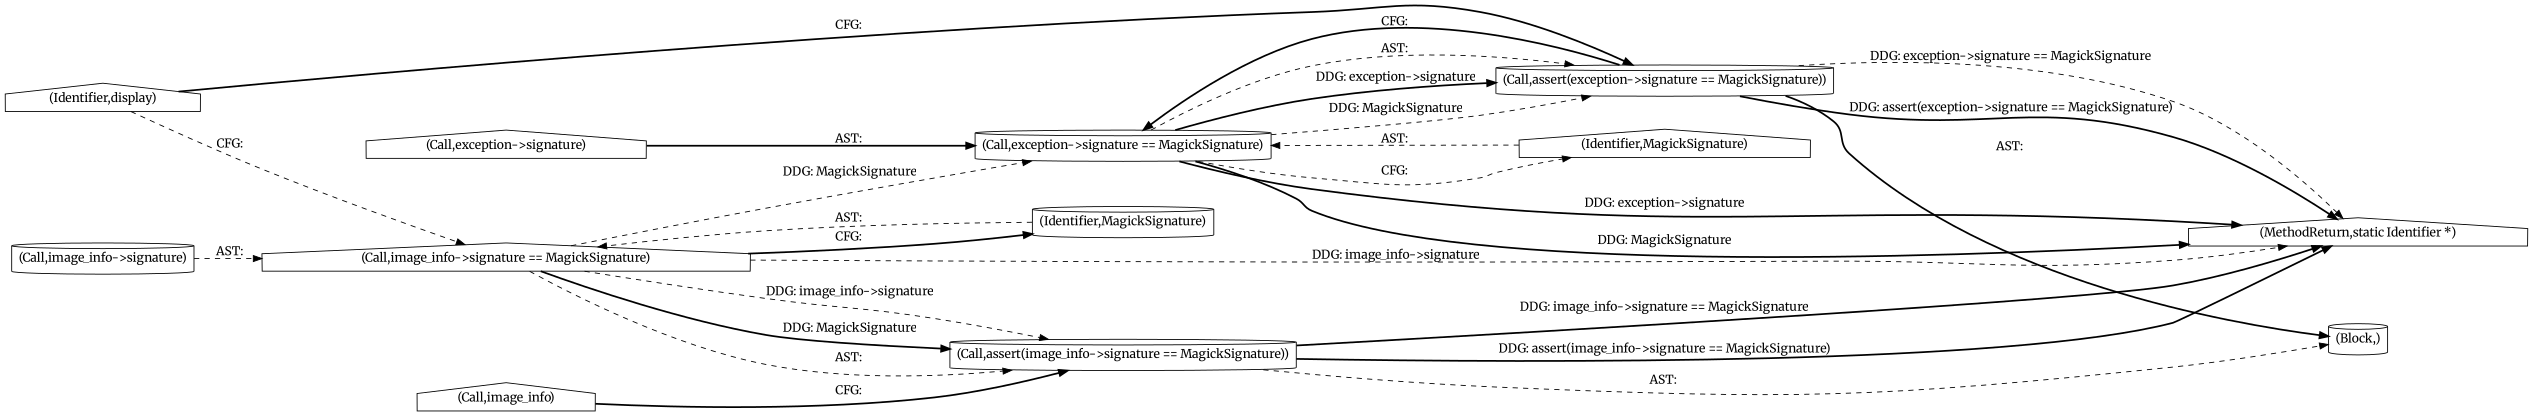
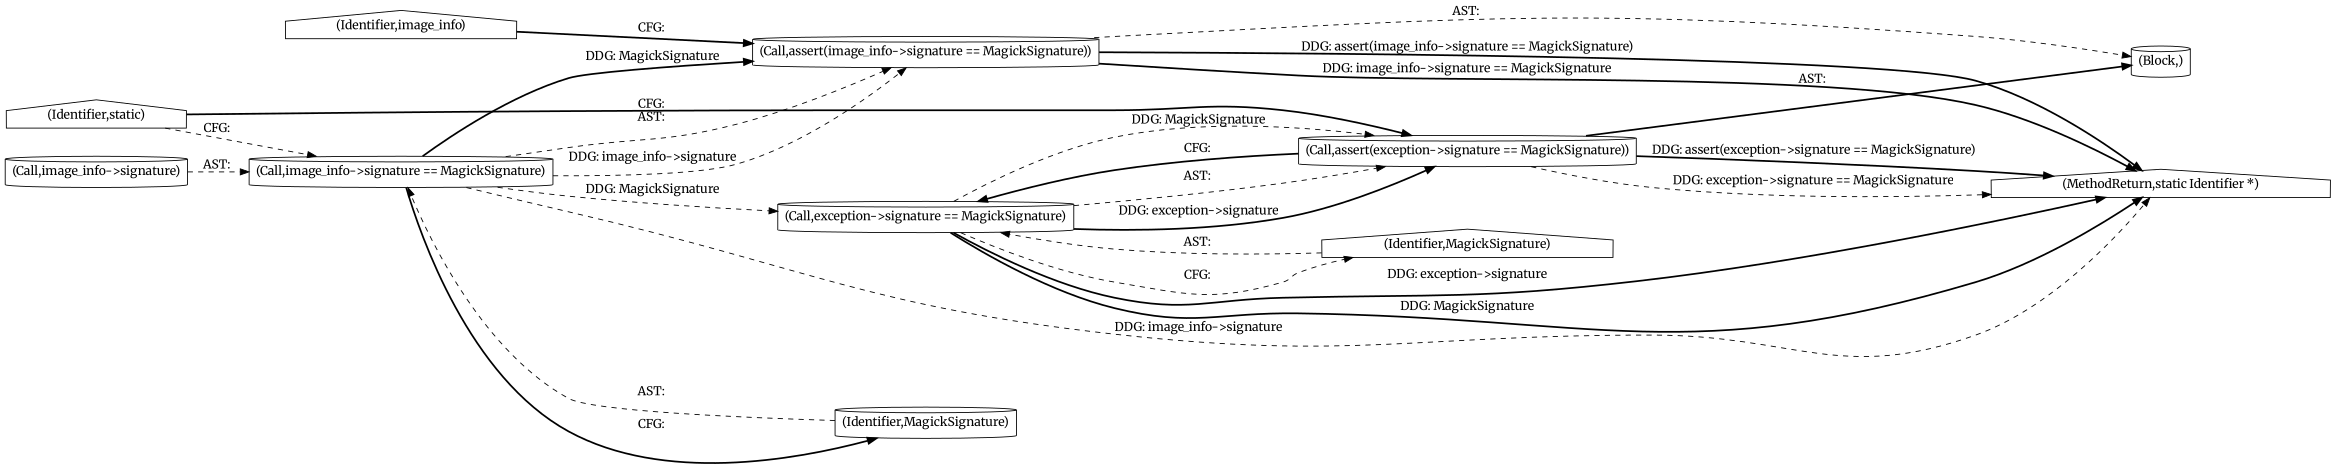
node "(Identifier,display)": label "(Identifier,display)" -> "(Identifier,static)"
node "(Call,exception->signature)": removed
node "(Call,image_info->signature == MagickSignature)": shape house -> cylinder
node "(Call,image_info)": label "(Call,image_info)" -> "(Identifier,image_info)"
